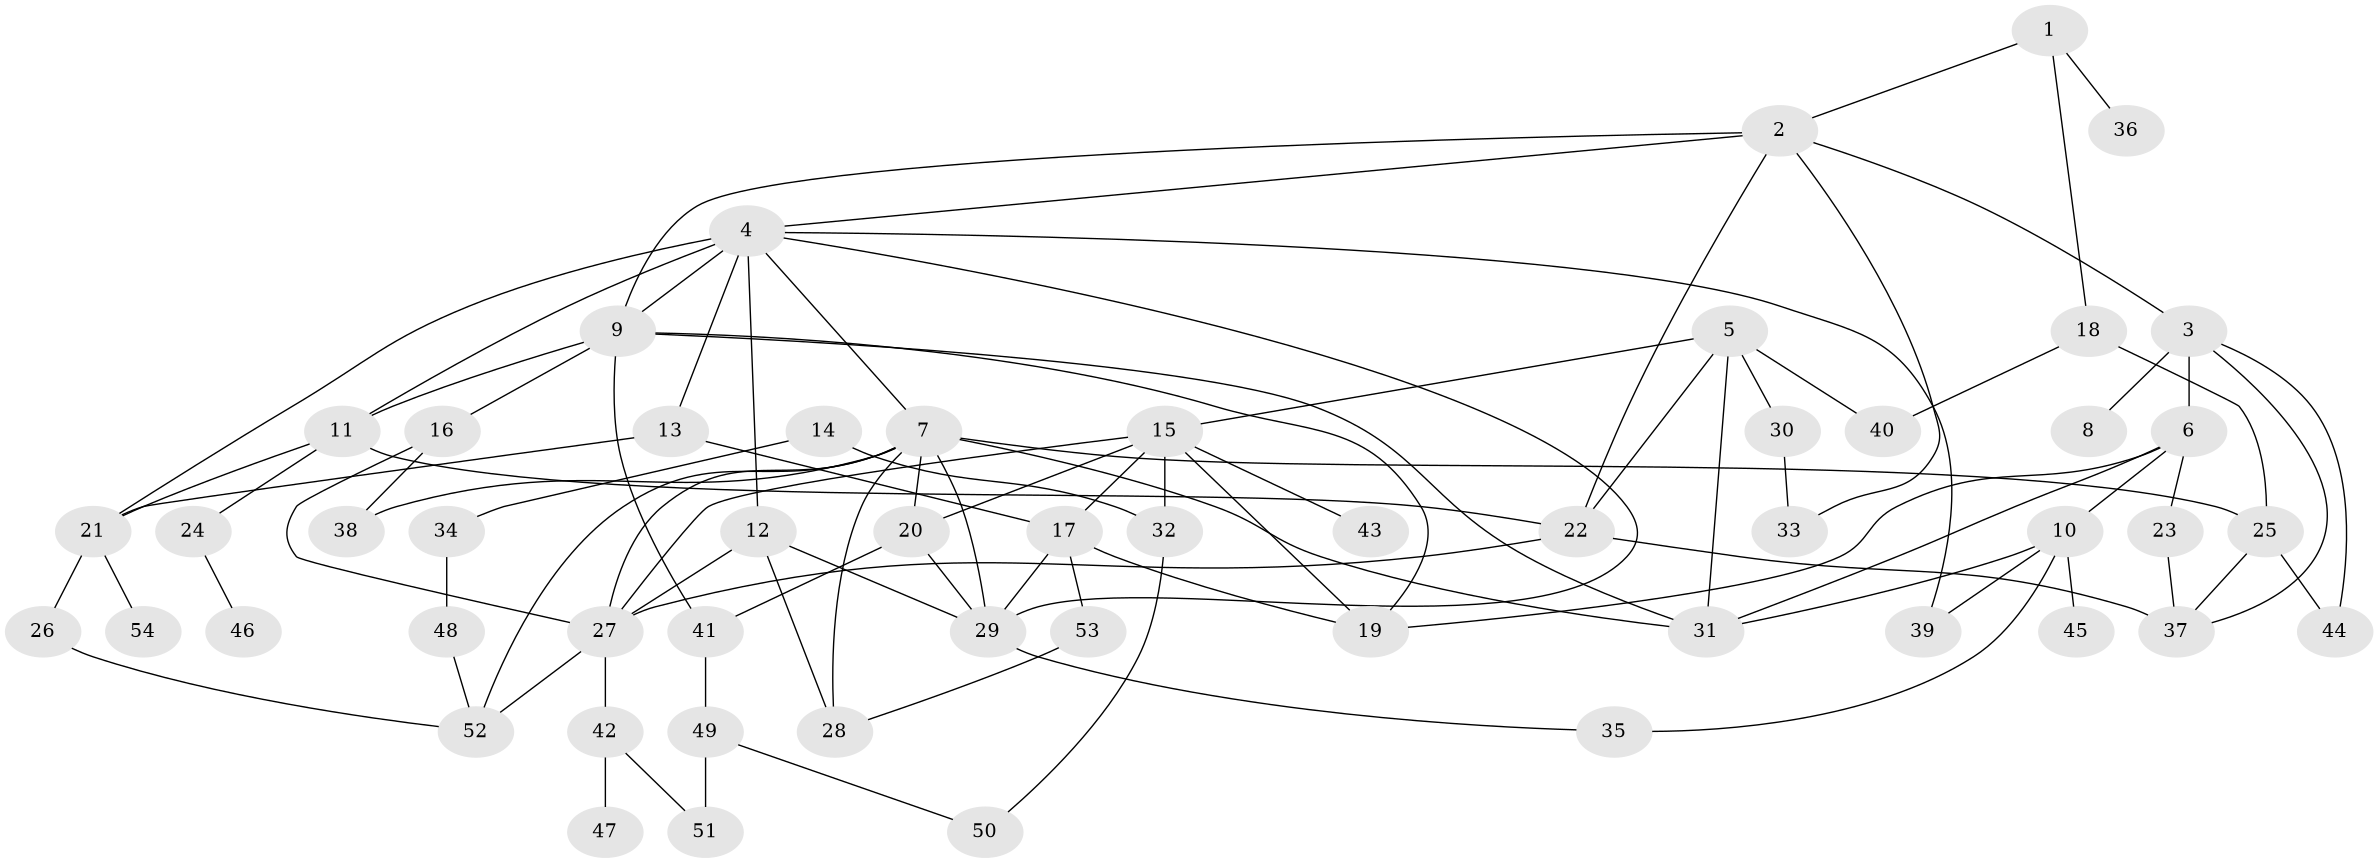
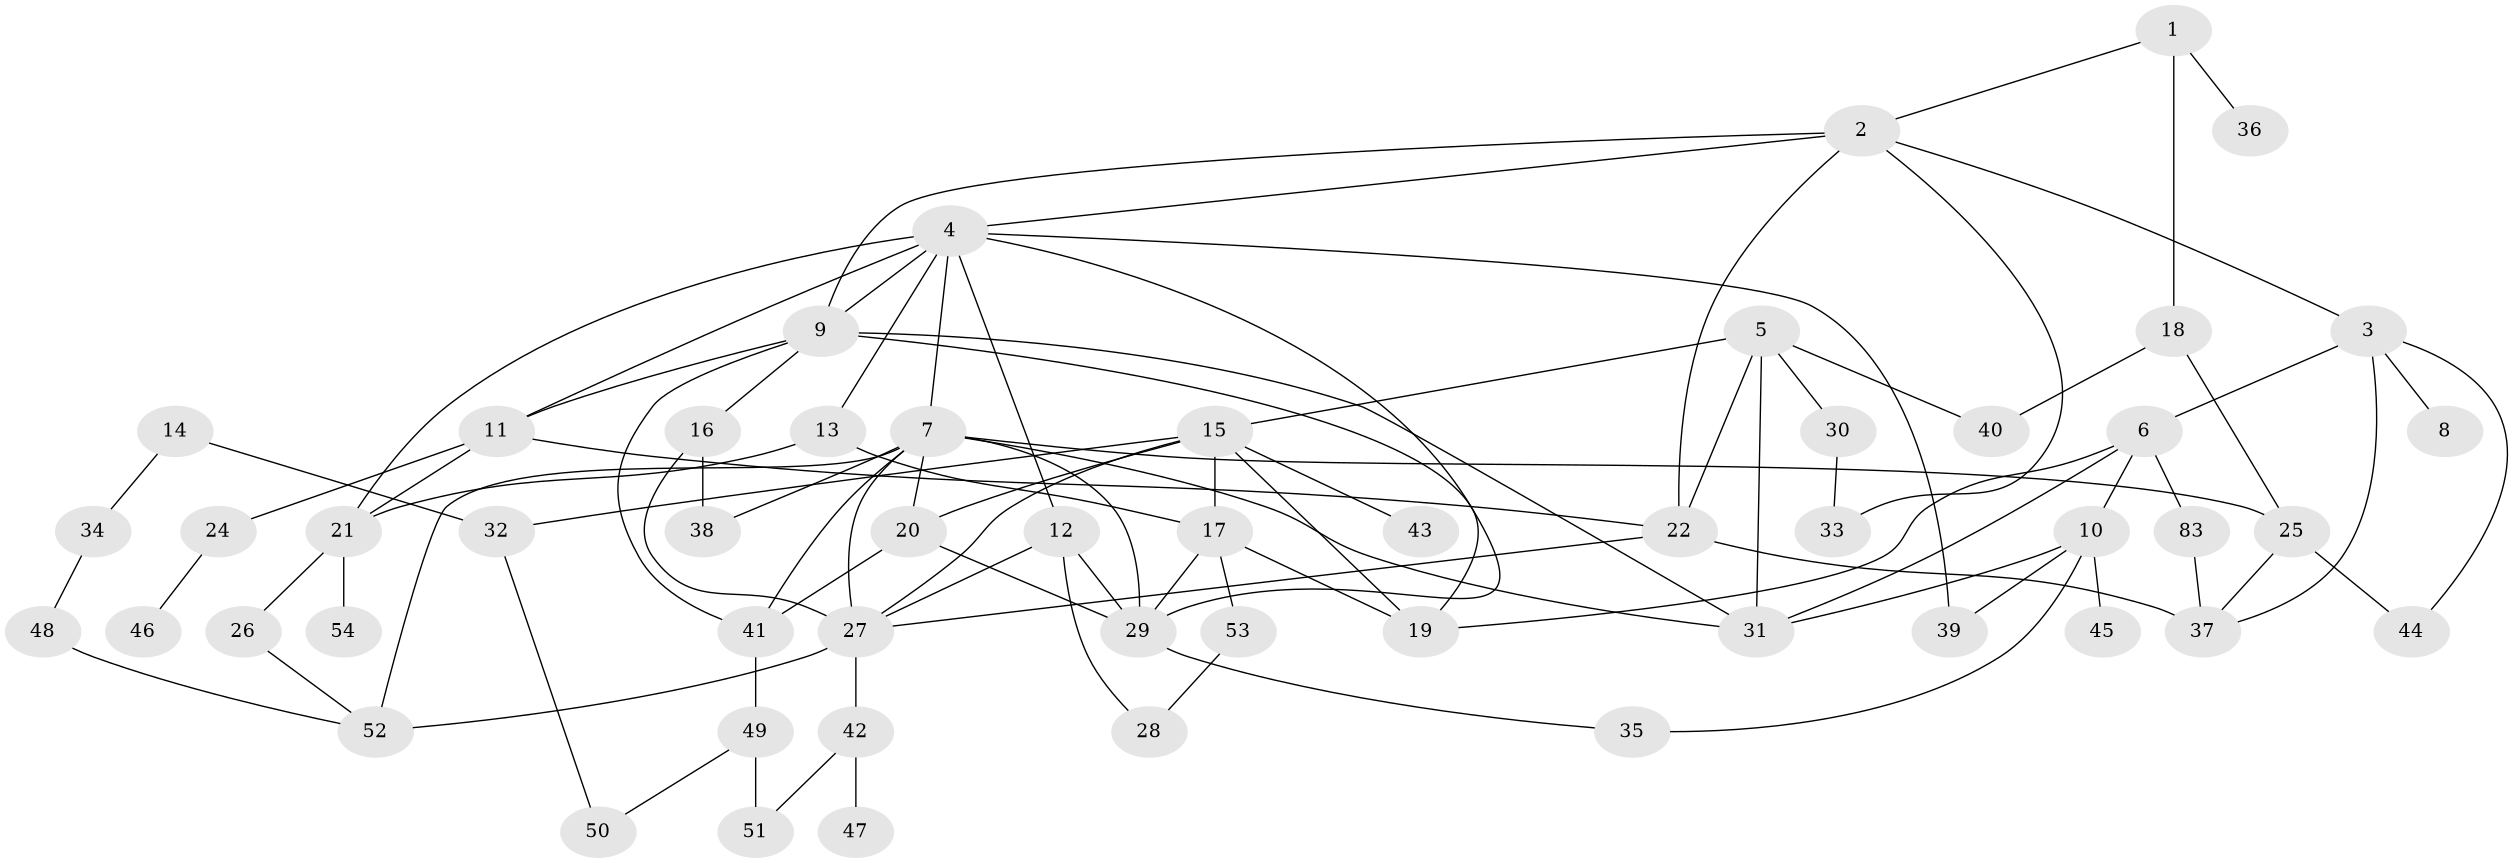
node "23": label "23" -> "83"
edge "7" -- "28": now "7" -- "41"
